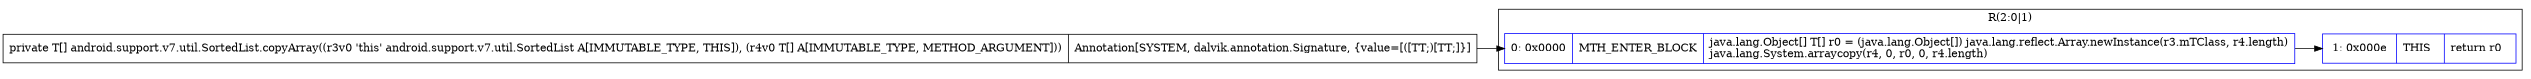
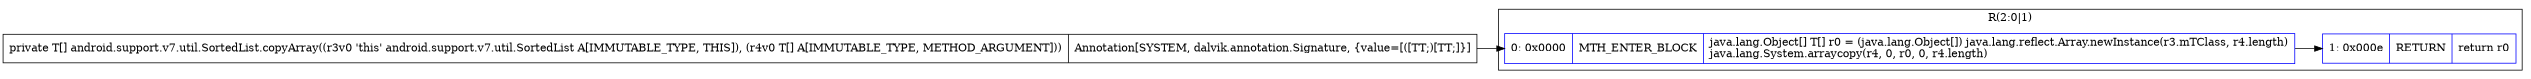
node "1: 0x000e": text "THIS" -> "RETURN"
